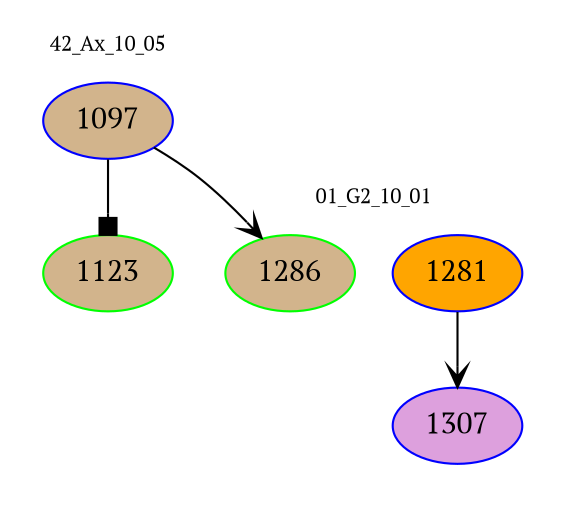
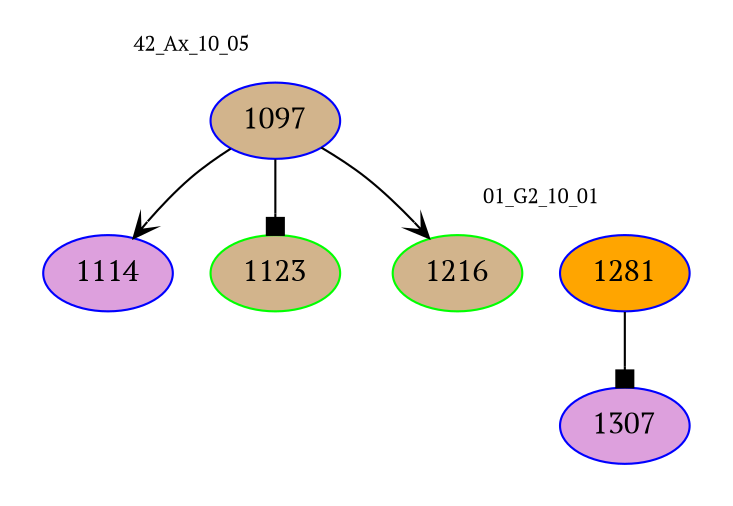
node "1114": added
node "1286": label "1286" -> "1216"
edge "1281" -> "1307": arrowhead vee -> box
